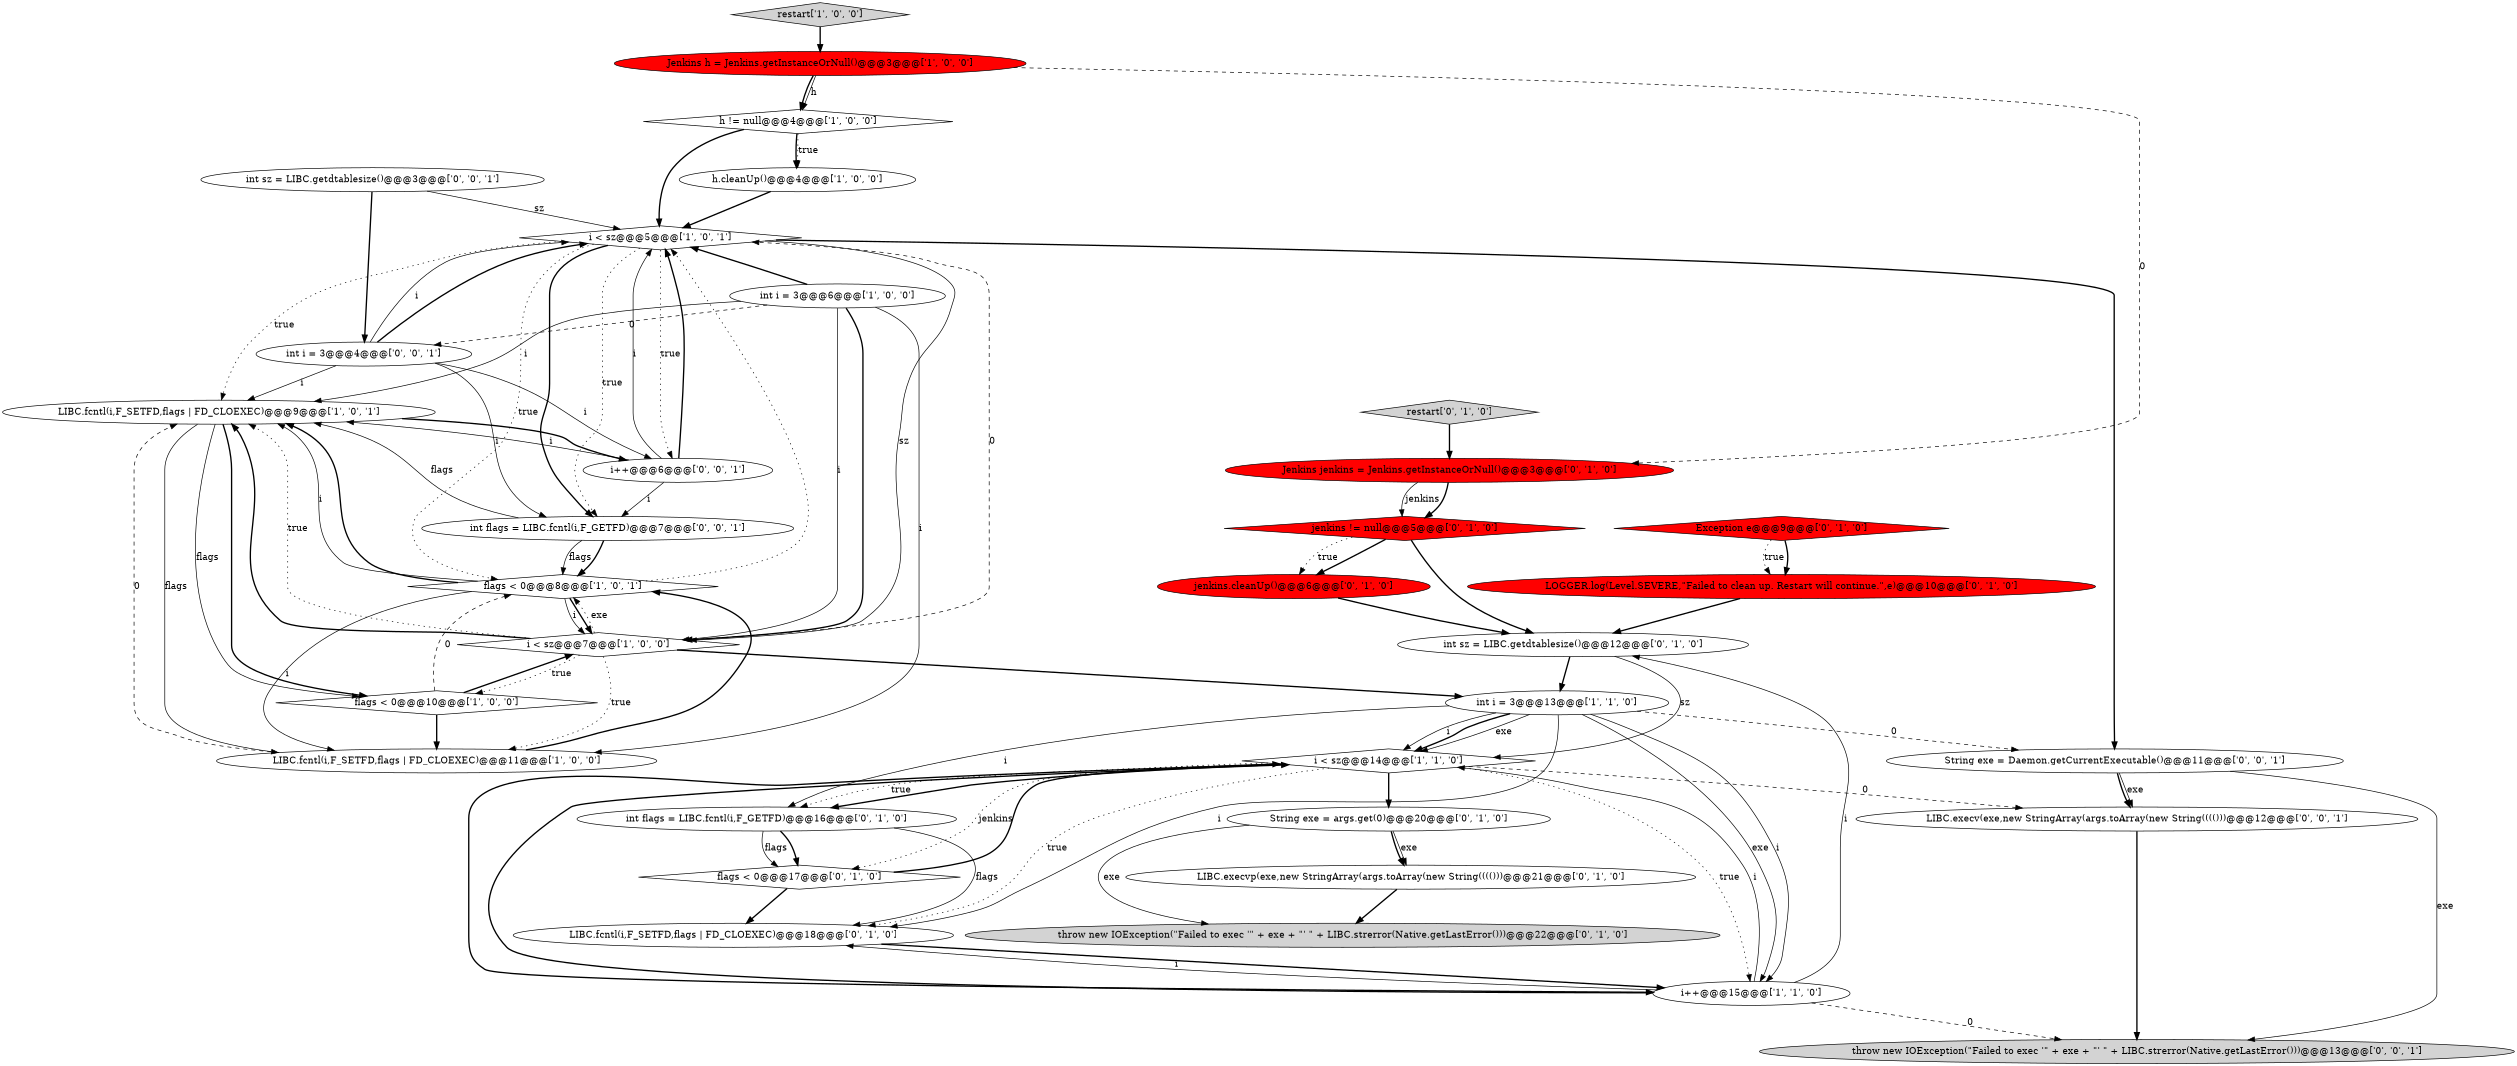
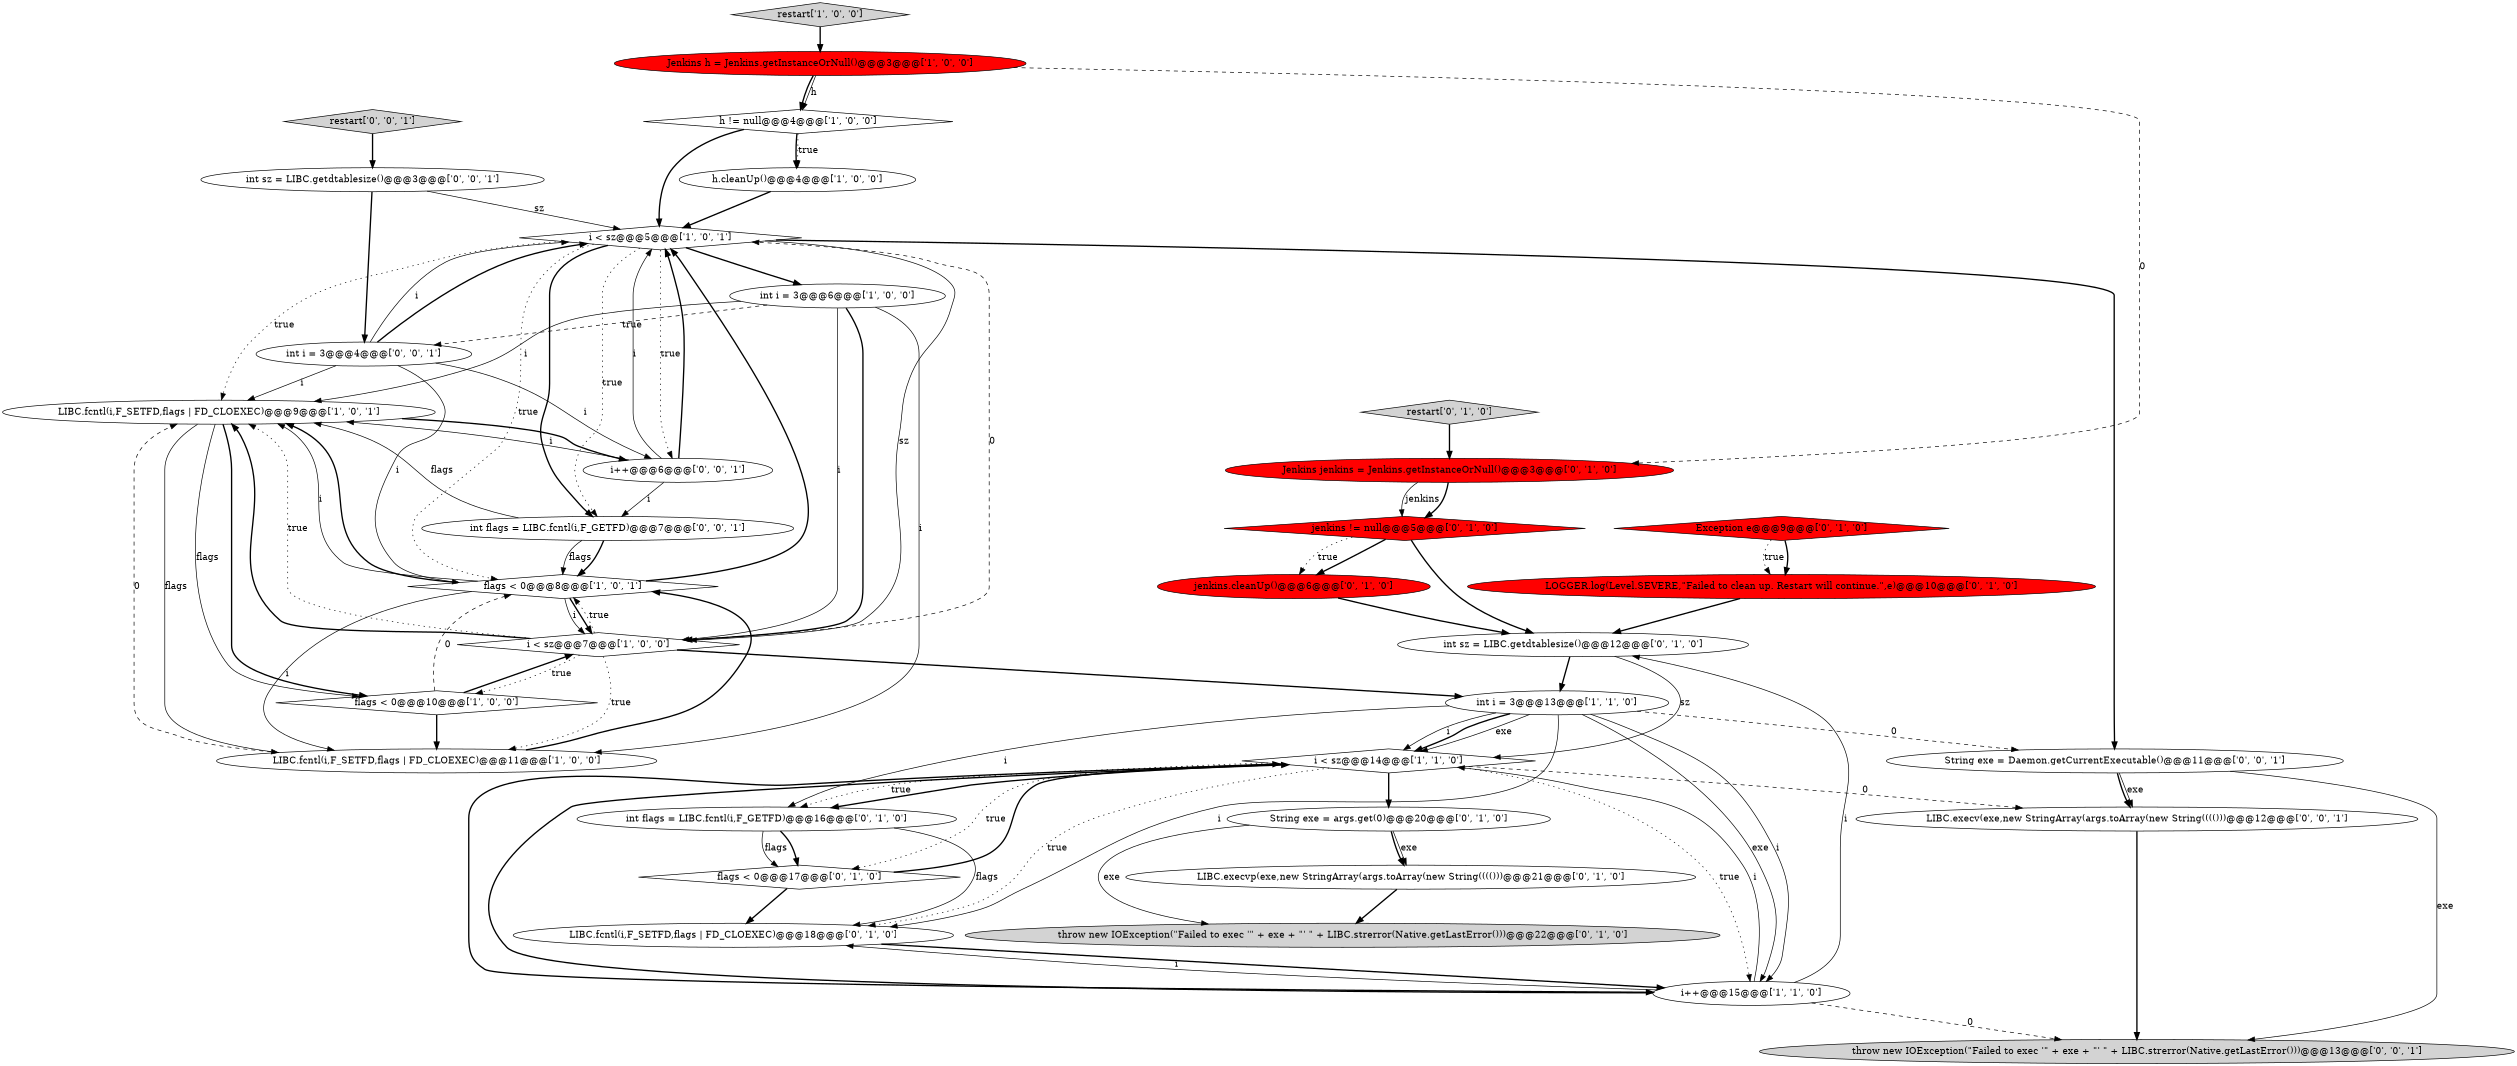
node "restart['0', '0', '1']": added
edge "int i = 3@@@6@@@['1', '0', '0']" -> "i < sz@@@5@@@['1', '0', '1']": reversed
edge "int i = 3@@@6@@@['1', '0', '0']" -> "int i = 3@@@4@@@['0', '0', '1']": label "0" -> "true"
edge "int i = 3@@@4@@@['0', '0', '1']" -> "int flags = LIBC.fcntl(i,F_GETFD)@@@7@@@['0', '0', '1']": now "int i = 3@@@4@@@['0', '0', '1']" -> "flags < 0@@@8@@@['1', '0', '1']"
edge "flags < 0@@@8@@@['1', '0', '1']" -> "i < sz@@@5@@@['1', '0', '1']": style dotted -> bold
edge "i < sz@@@7@@@['1', '0', '0']" -> "flags < 0@@@8@@@['1', '0', '1']": label "exe" -> "true"
edge "i < sz@@@14@@@['1', '1', '0']" -> "flags < 0@@@17@@@['0', '1', '0']": label "jenkins" -> "true"
